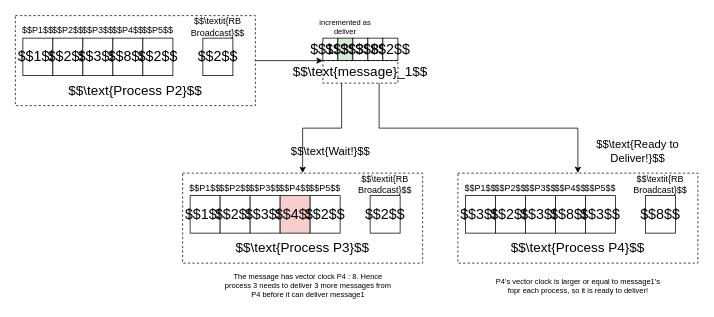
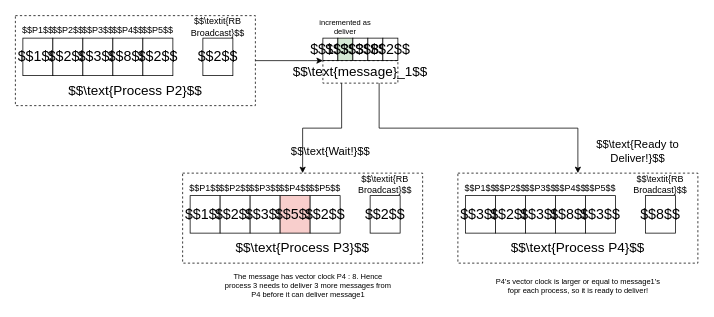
node "$$4$$": label "$$4$$" -> "$$5$$"
